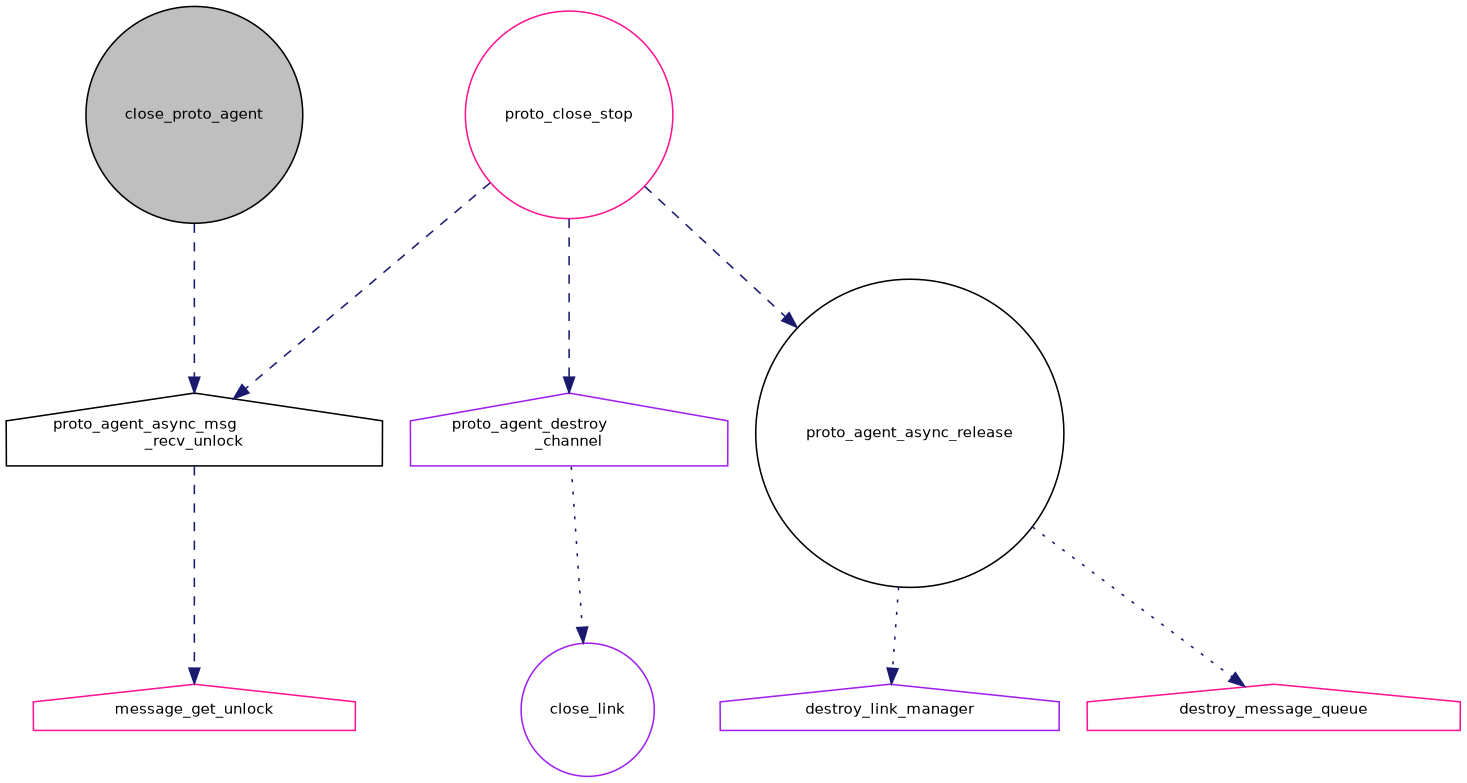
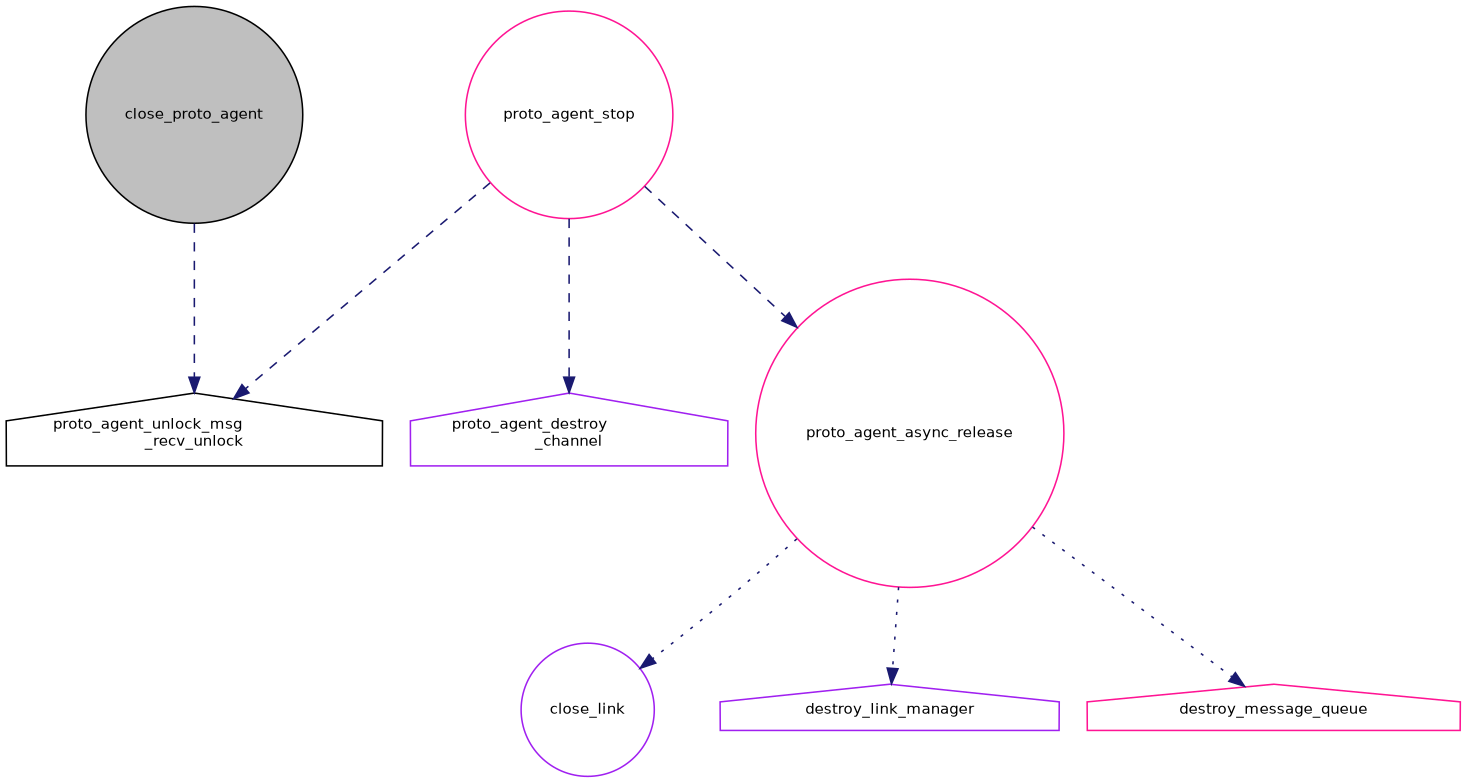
node "proto_close_stop": label "proto_close_stop" -> "proto_agent_stop"
node "proto_agent_async_msg _recv_unlock": label "proto_agent_async_msg _recv_unlock" -> "proto_agent_unlock_msg _recv_unlock"
node "proto_agent_async_release": color black -> deeppink
edge "proto_agent_destroy _channel" -> "close_link": now "proto_agent_async_release" -> "close_link"
node "message_get_unlock": removed
